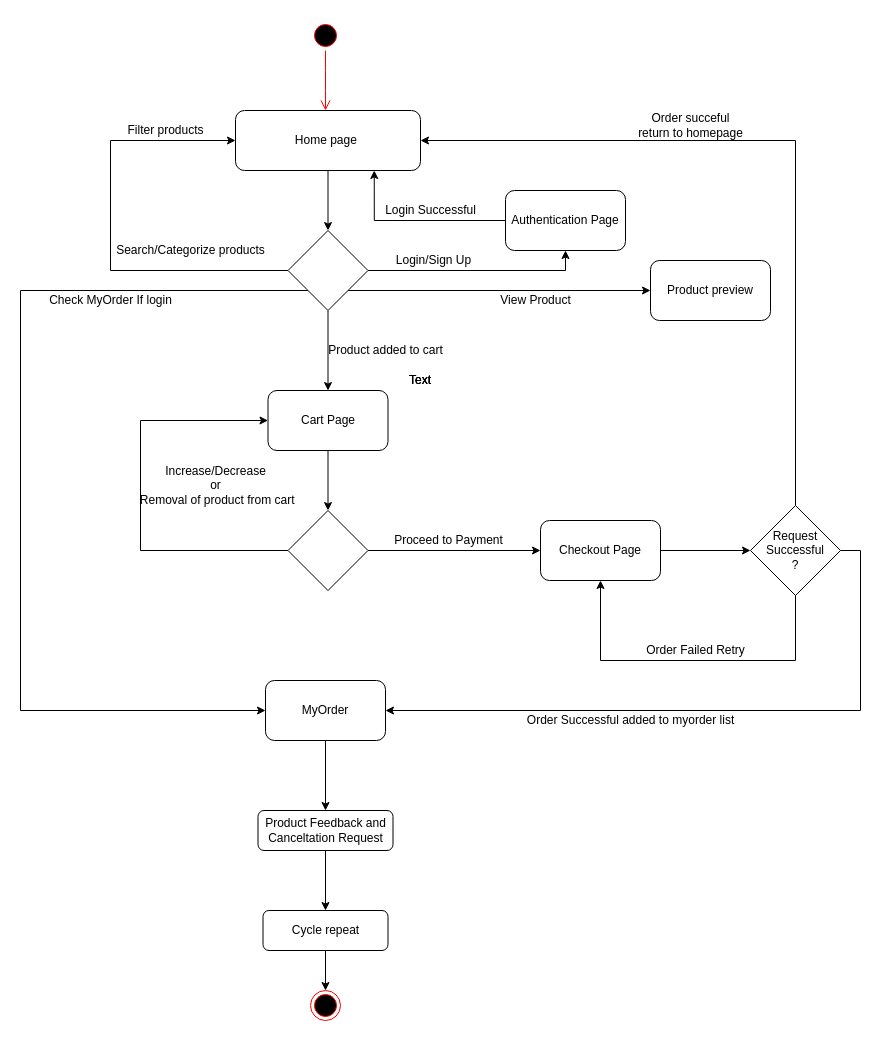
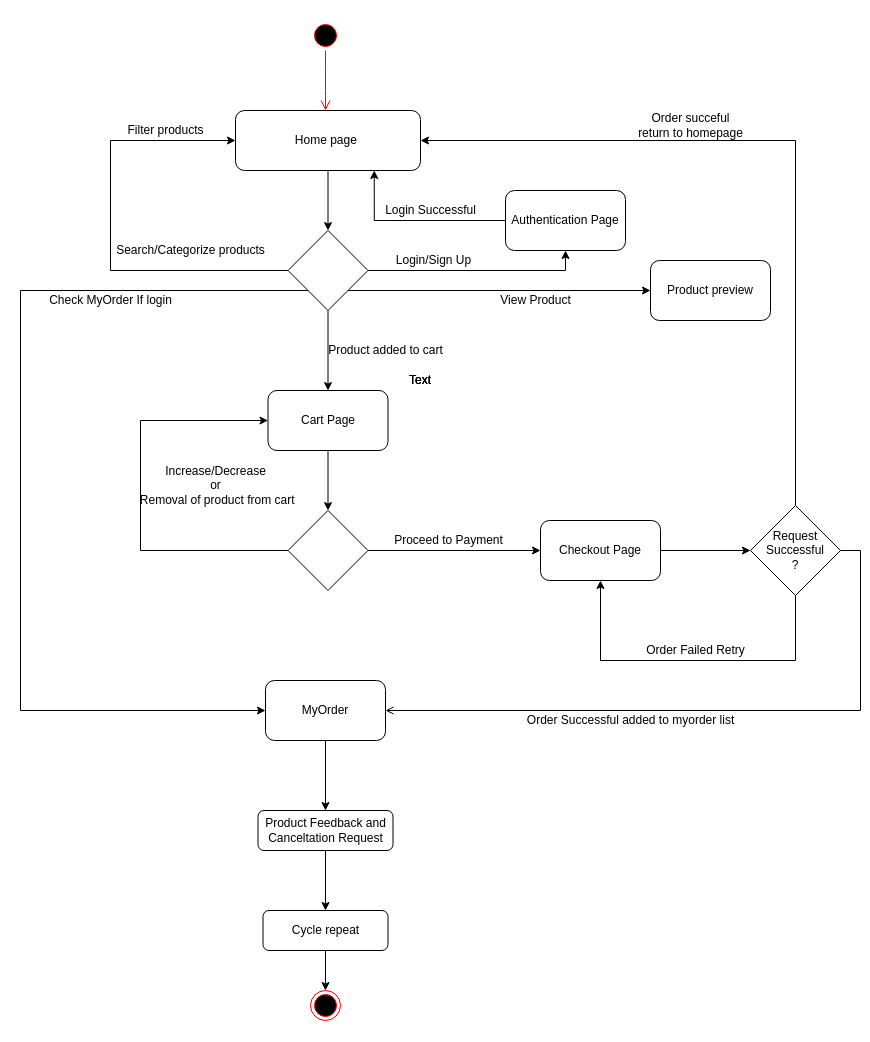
edge "Request Successful ?" -> "MyOrder": arrowhead classic -> open
